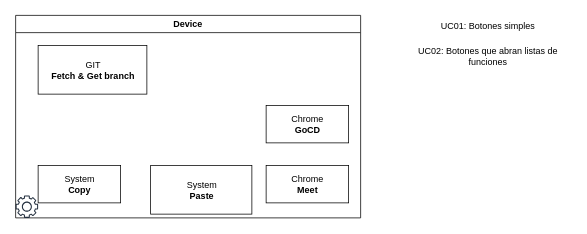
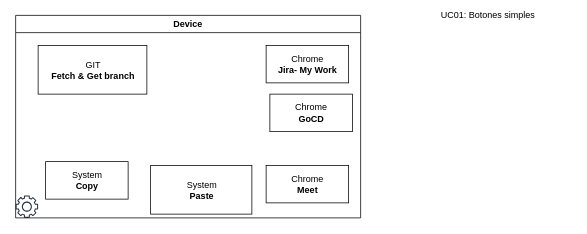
node "UC01: Botones simples": moved (488, 27) -> (488, 15)
node "UC02: Botones que abran listas de funciones": removed
node "Chrome Jira- My Work": added
node "Chrome GoCD": moved (307, 124) -> (311, 113)
node "System Copy": moved (79, 184) -> (87, 180)
